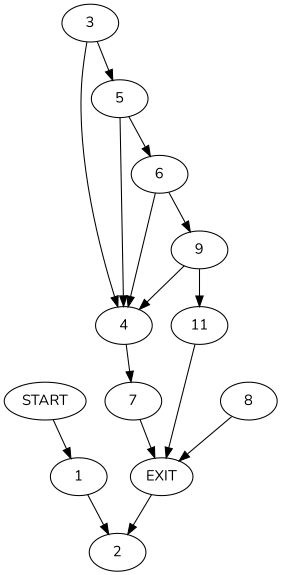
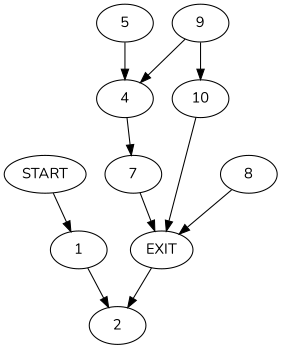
node "3": removed
node "6": removed
node "11": label "11" -> "10"
